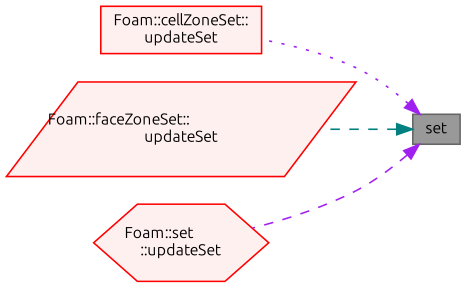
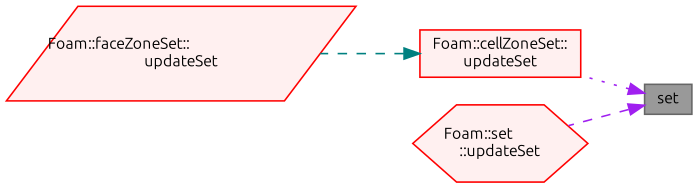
edge "Foam::faceZoneSet:: updateSet" -> "set": now "Foam::faceZoneSet:: updateSet" -> "Foam::cellZoneSet:: updateSet"
